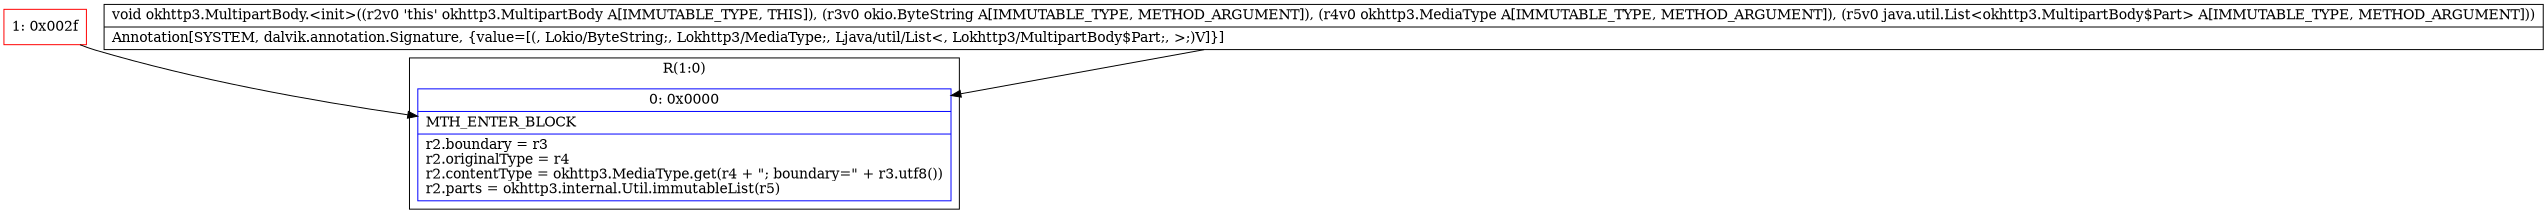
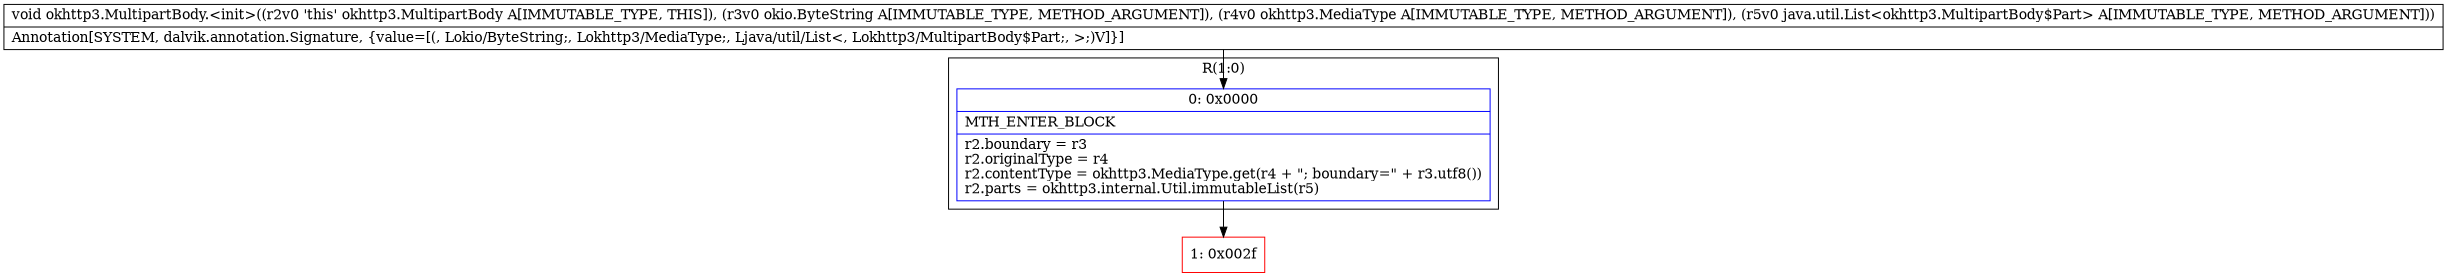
edge "1: 0x002f" -> "0: 0x0000": reversed
